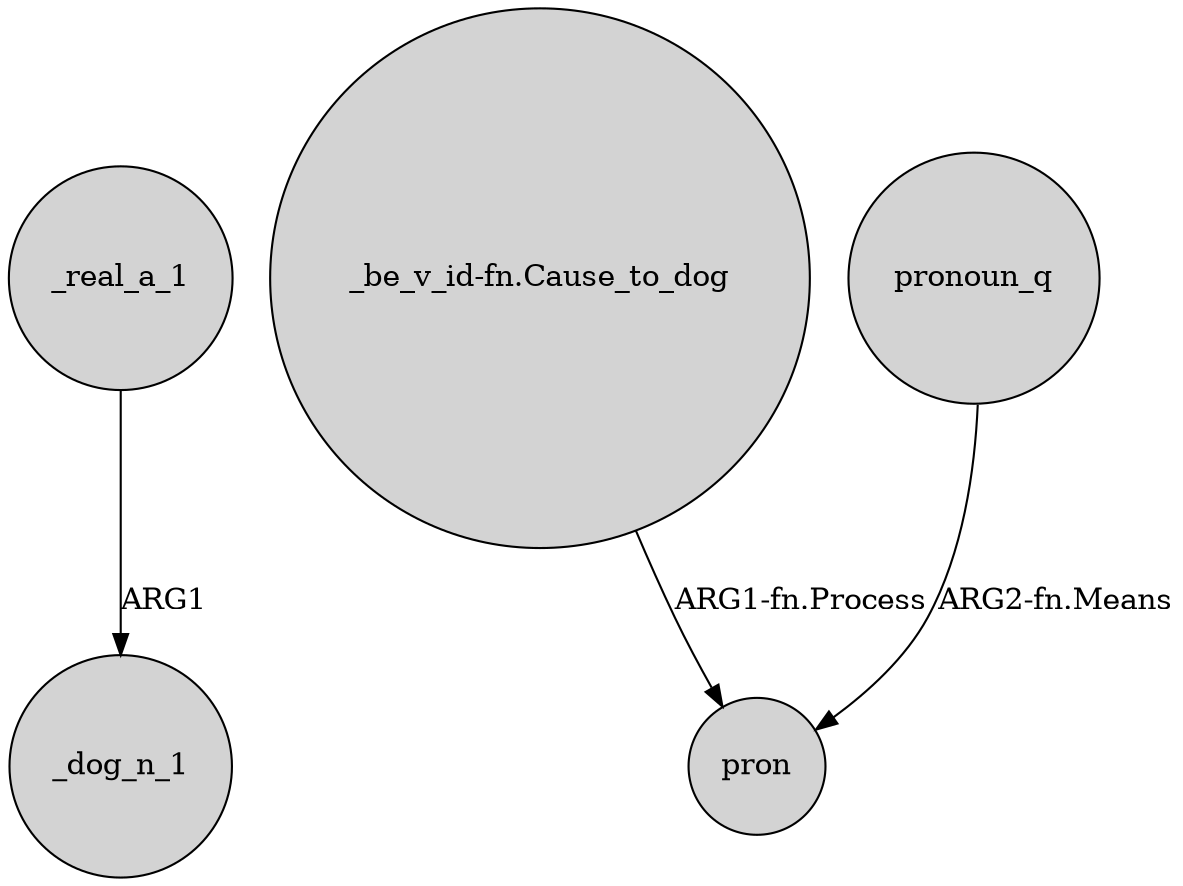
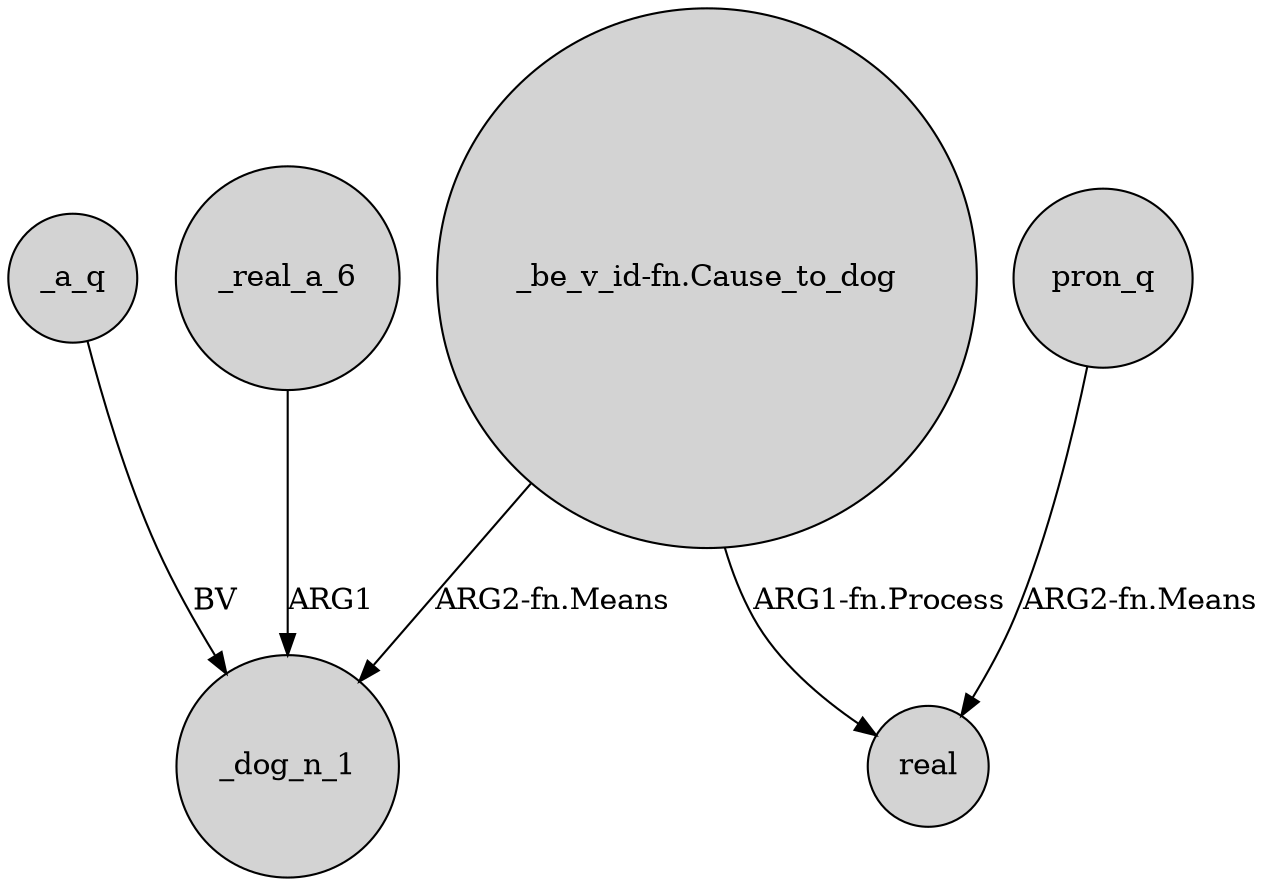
node "_a_q": added
node "_real_a_1": label "_real_a_1" -> "_real_a_6"
node "pronoun_q": label "pronoun_q" -> "pron_q"
edge "_be_v_id-fn.Cause_to_dog" -> "_dog_n_1": added, label "ARG2-fn.Means"
node "pron": label "pron" -> "real"
